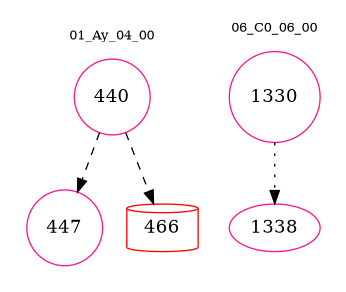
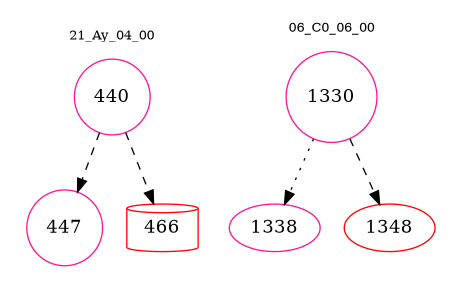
cluster "01_Ay_04_00": label "01_Ay_04_00" -> "21_Ay_04_00"
node "1348": added
